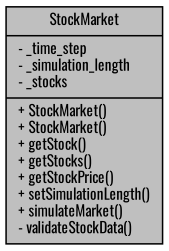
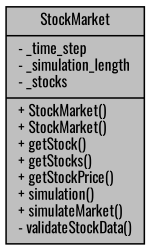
node "StockMarket": text "+ setSimulationLength()" -> "+ simulation()"
